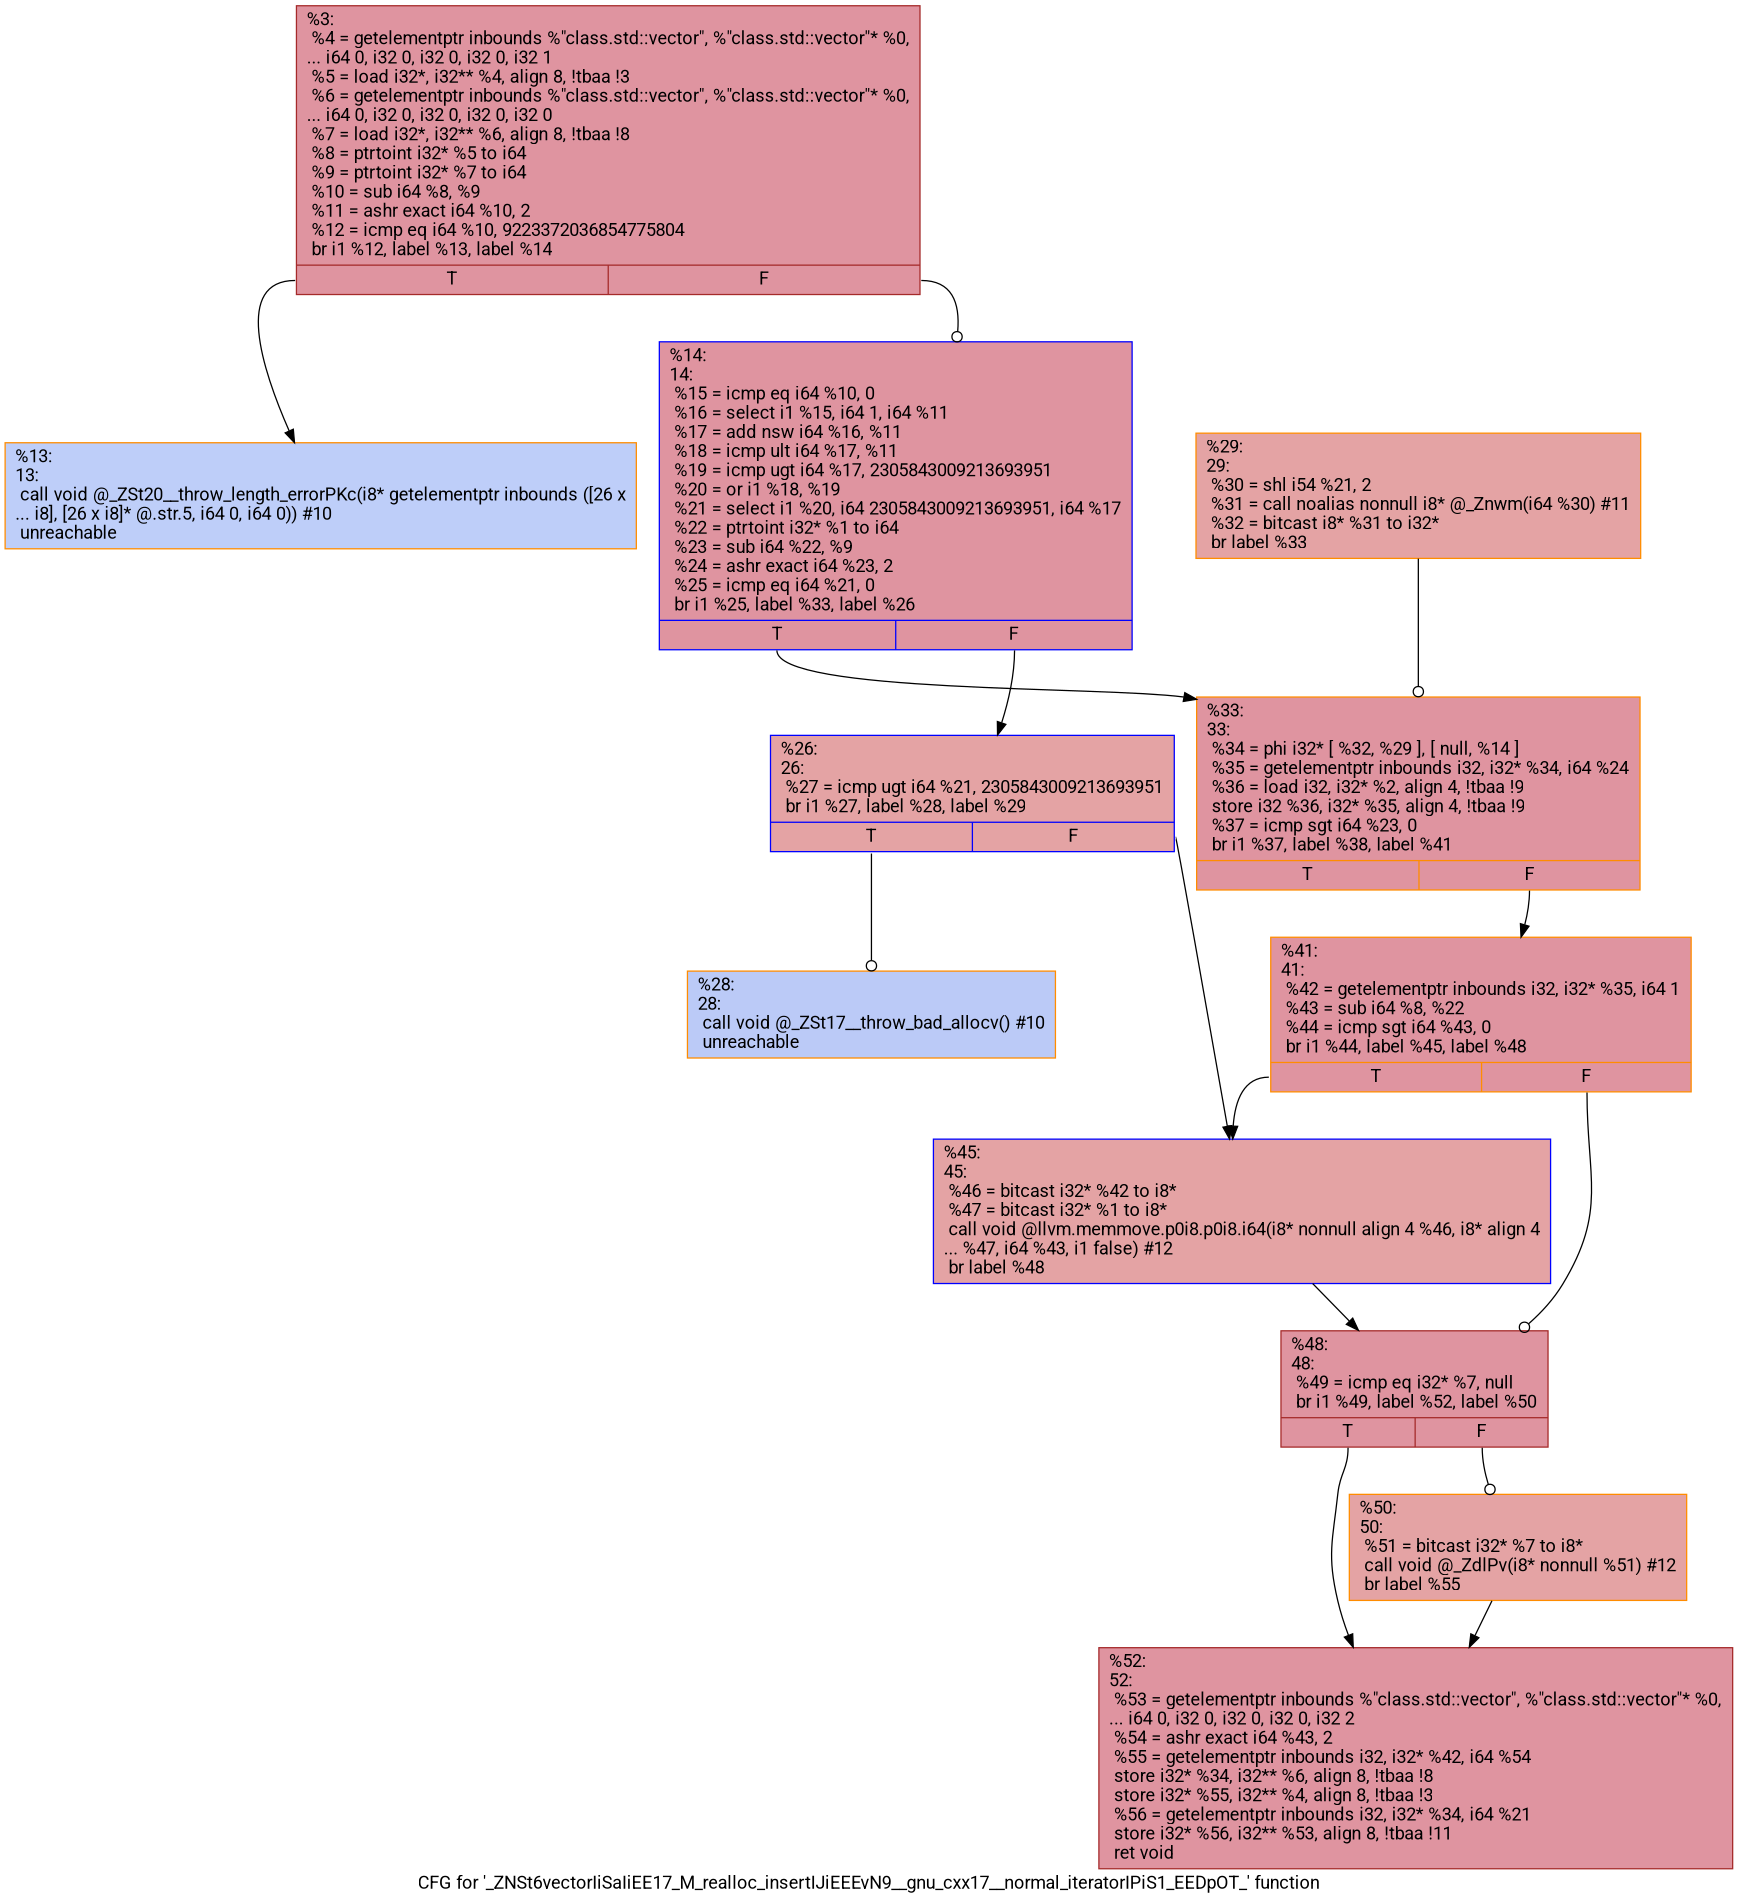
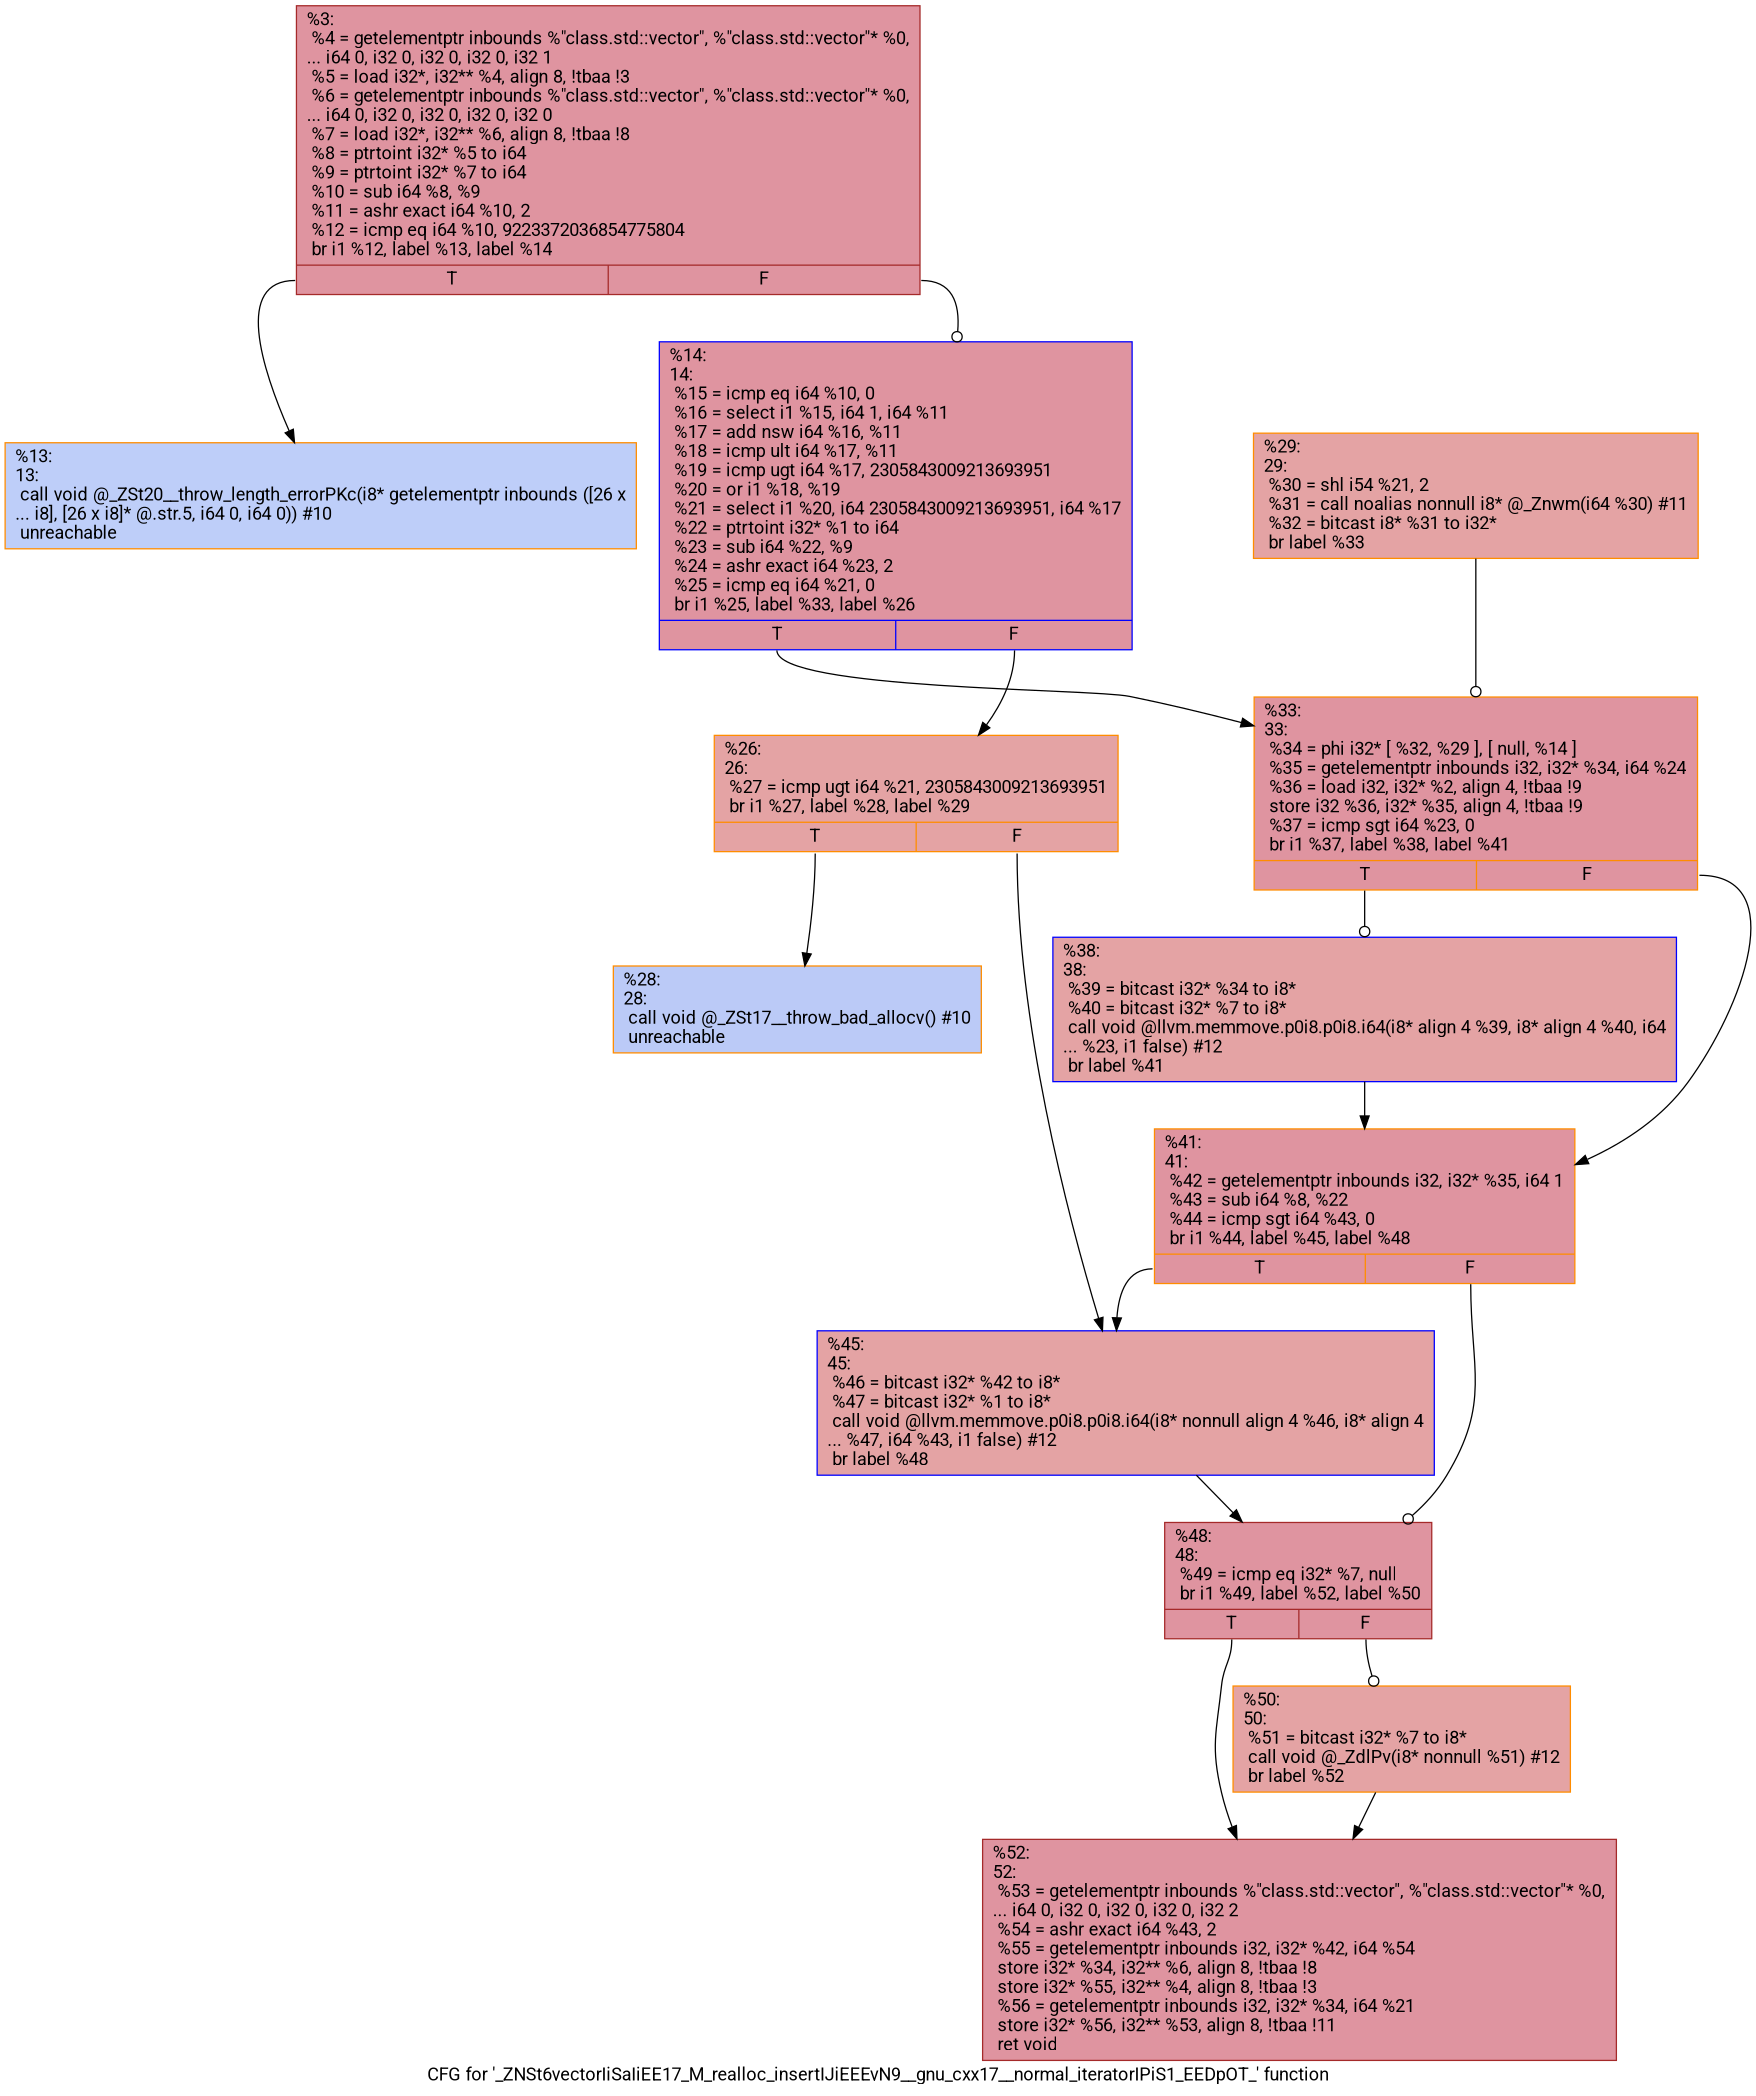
node "%26:": color blue -> darkorange
edge "%26:" -> "%28:": arrowhead odot -> normal
node "%38:": added
node "%50:": text "br label %55" -> "br label %52"
